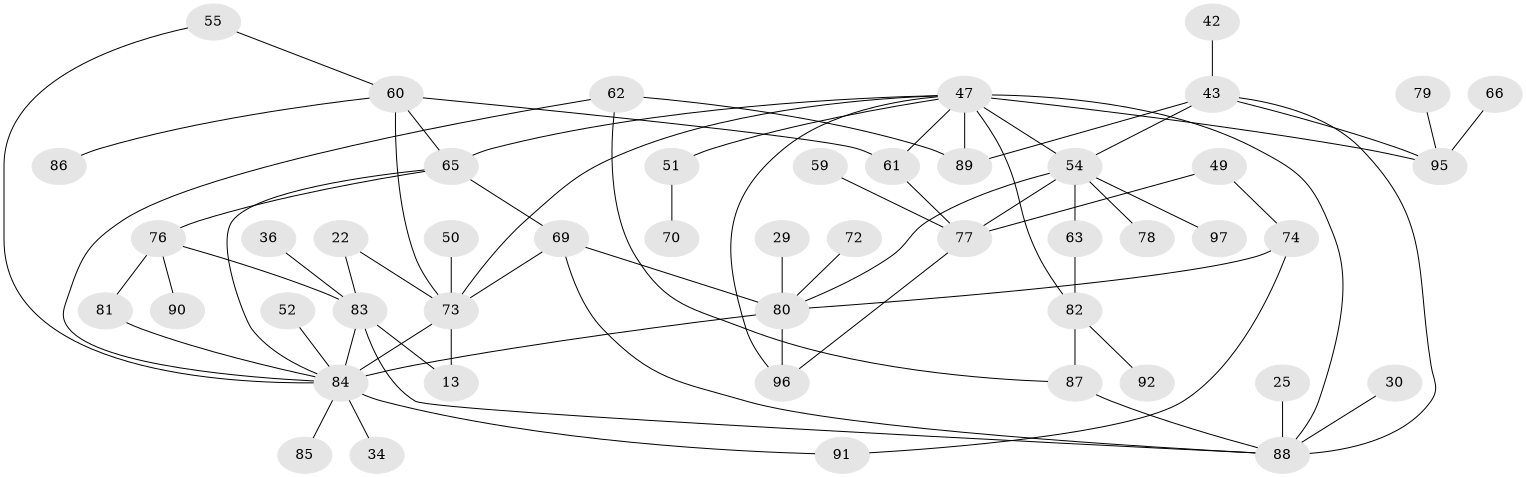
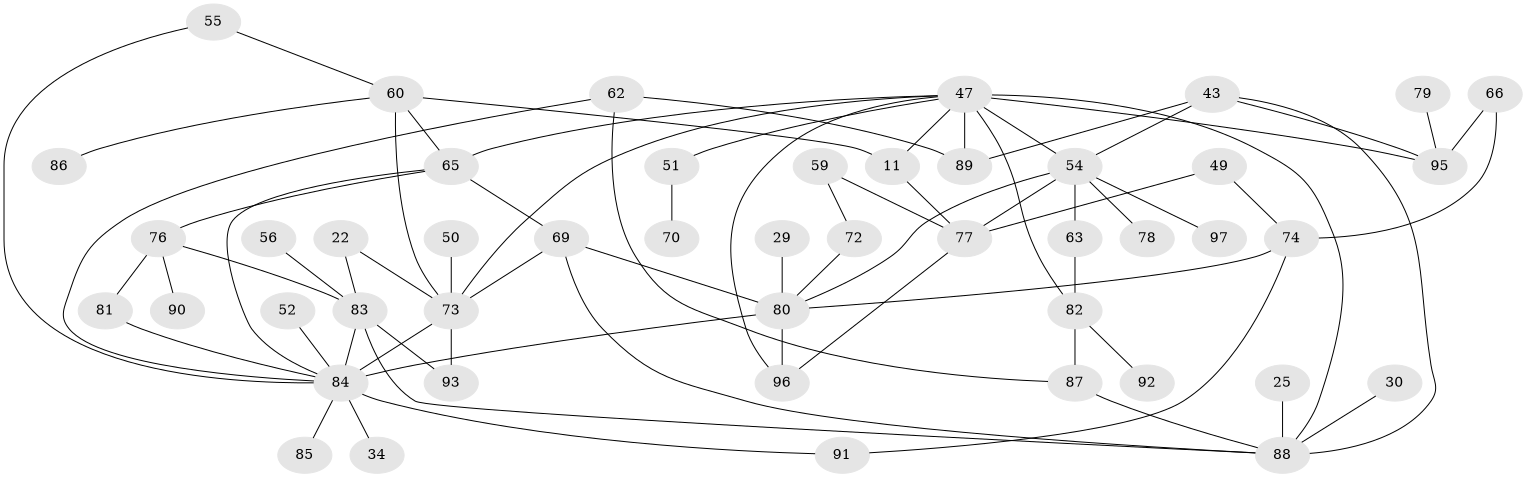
node "42": removed
node "61": label "61" -> "11"
edge "59" -- "72": added
edge "66" -- "74": added
node "36": label "36" -> "56"
node "13": label "13" -> "93"
